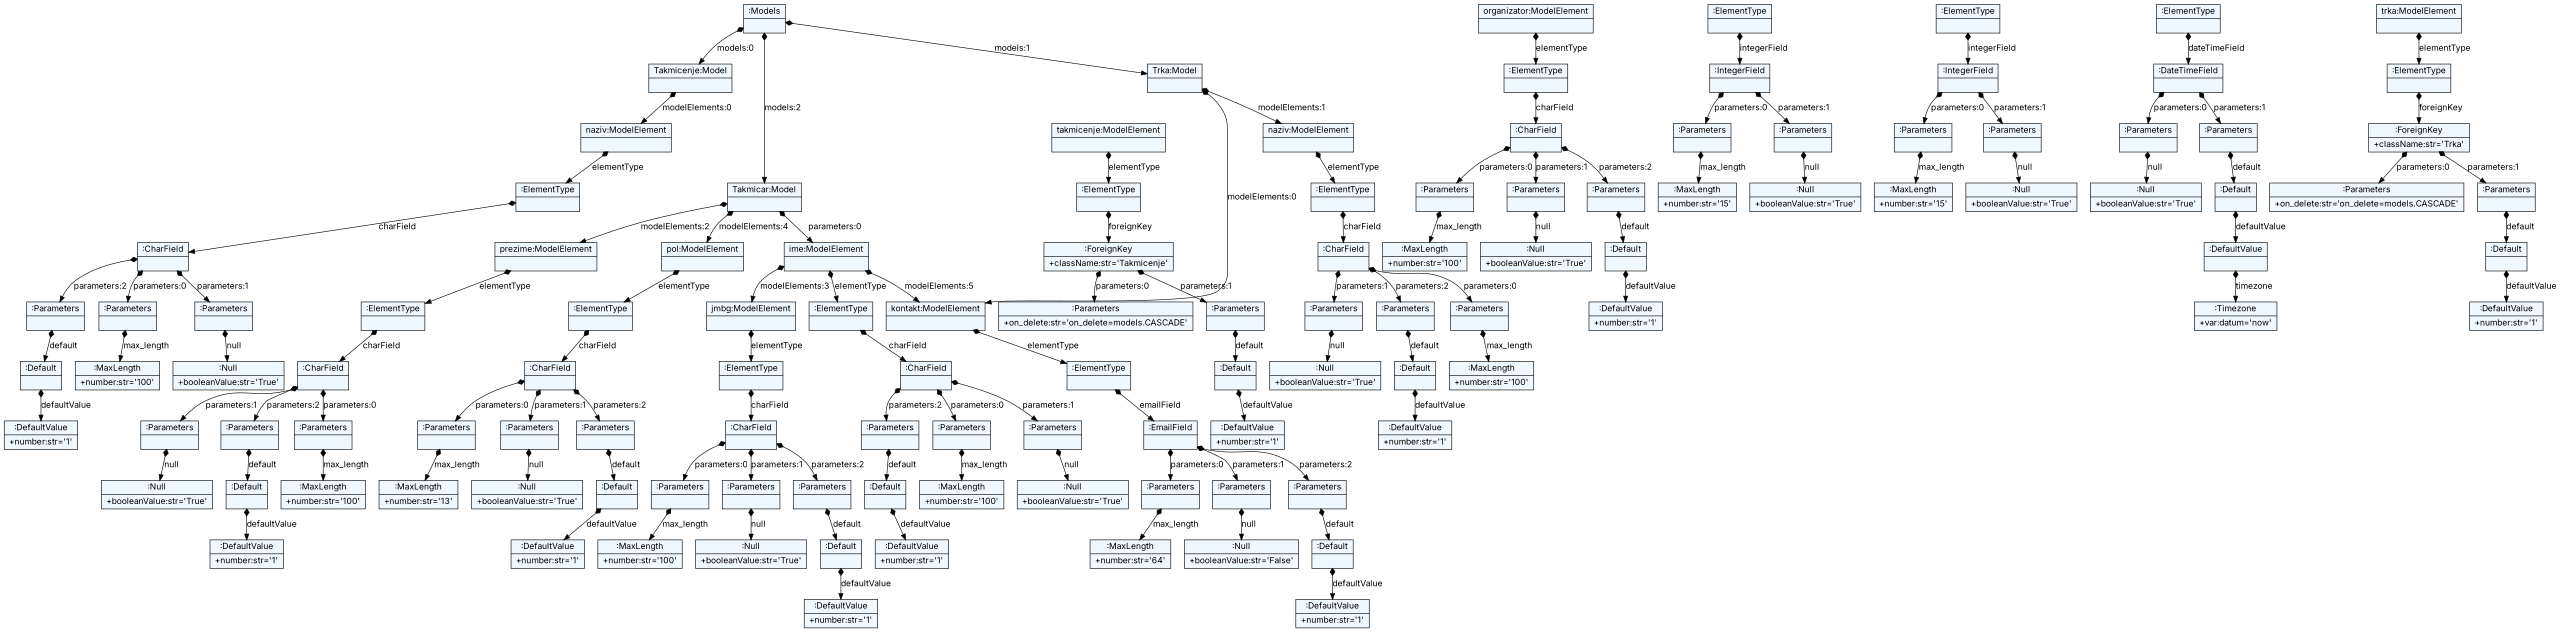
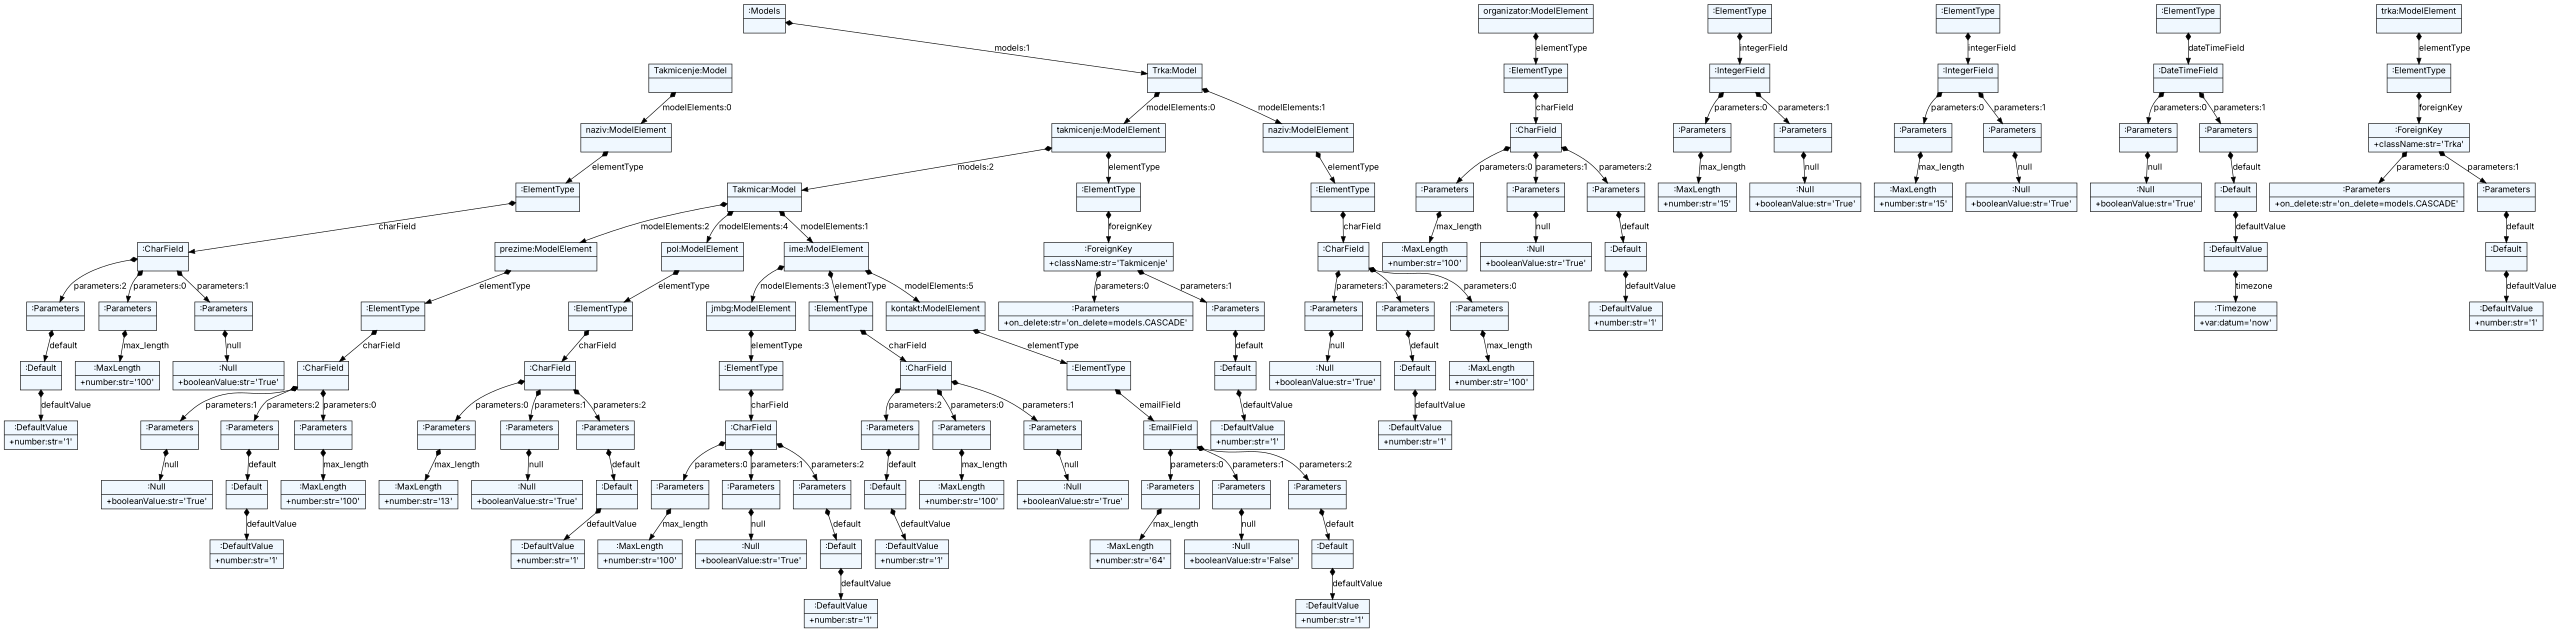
edge ":Models" -- "Takmicenje:Model": removed, label "models:0"
edge ":Models" -- "Takmicar:Model": now "takmicenje:ModelElement" -- "Takmicar:Model"
edge "Takmicar:Model" -- "ime:ModelElement": label "parameters:0" -> "modelElements:1"
edge "Trka:Model" -- "kontakt:ModelElement": now "Trka:Model" -- "takmicenje:ModelElement"
